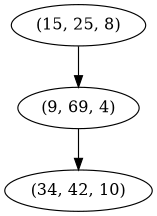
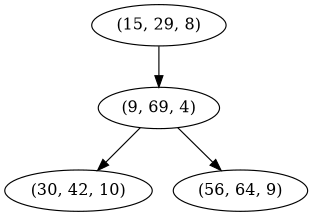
node "(15, 25, 8)": label "(15, 25, 8)" -> "(15, 29, 8)"
node "(34, 42, 10)": label "(34, 42, 10)" -> "(30, 42, 10)"
node "(56, 64, 9)": added
